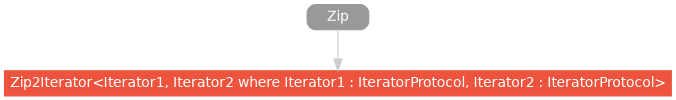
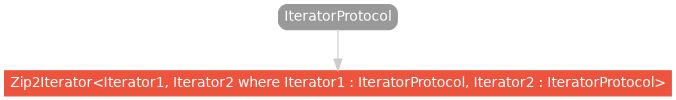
node "Zip": label "Zip" -> "IteratorProtocol"
